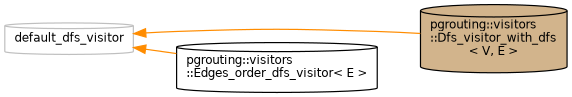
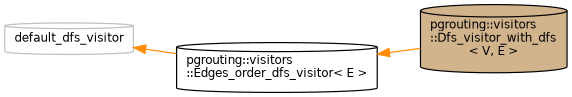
edge "pgrouting::visitors ::Dfs_visitor_with_dfs < V, E >" -> "default_dfs_visitor": now "pgrouting::visitors ::Dfs_visitor_with_dfs < V, E >" -> "pgrouting::visitors ::Edges_order_dfs_visitor< E >"
